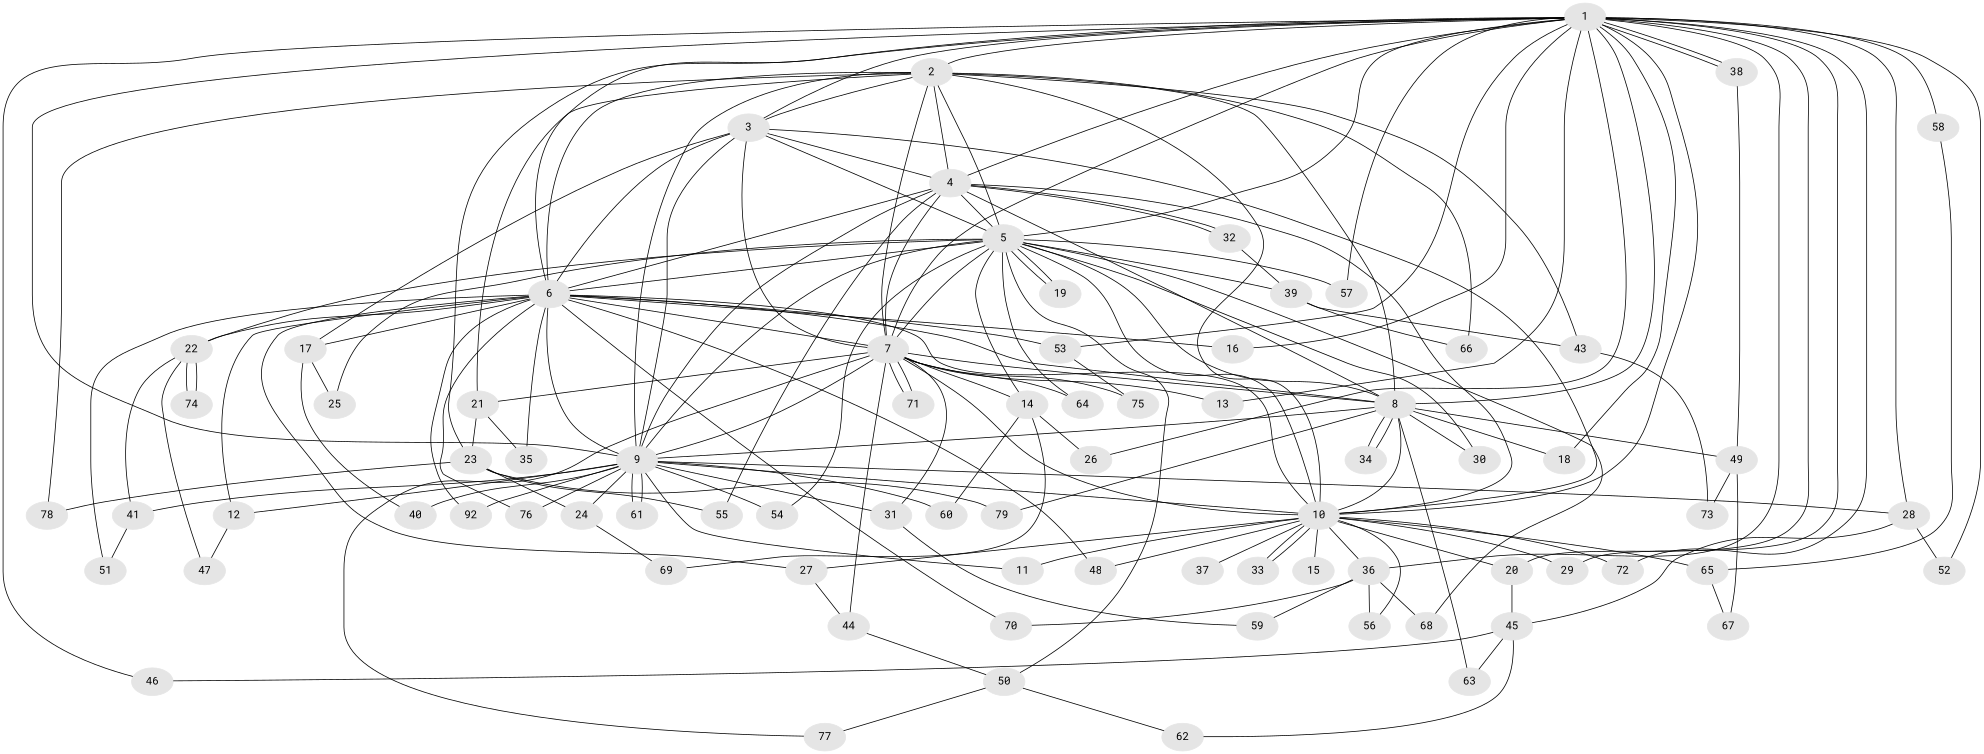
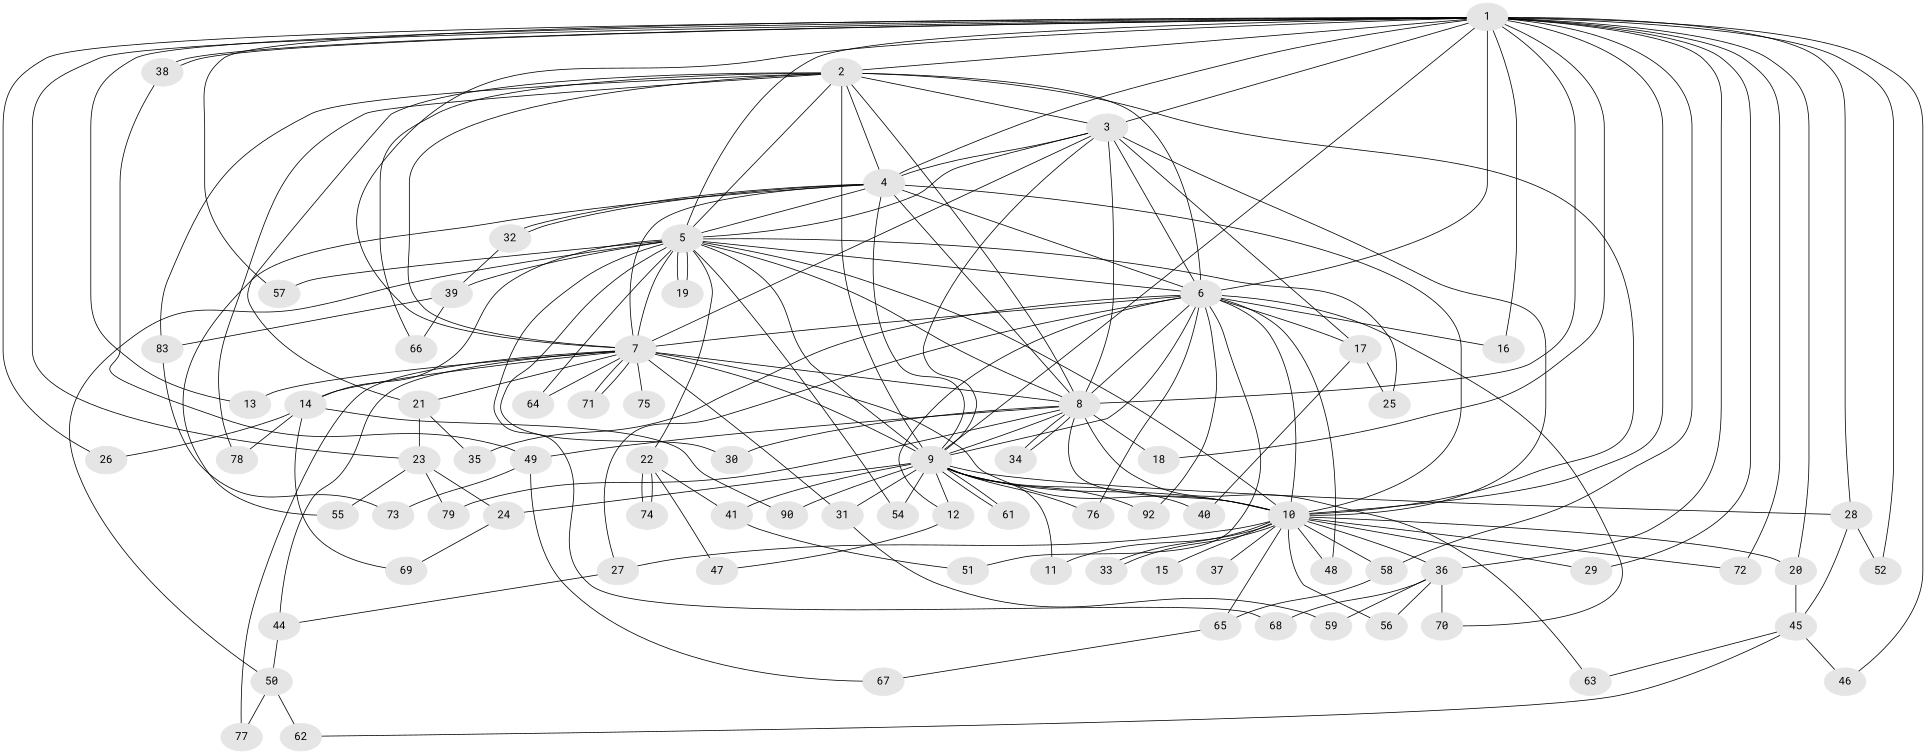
edge "3" -- "8": added
edge "6" -- "22": removed
node "53": removed
node "43": label "43" -> "83"
edge "23" -- "78": now "14" -- "78"
node "60": label "60" -> "90"
edge "10" -- "58": added
